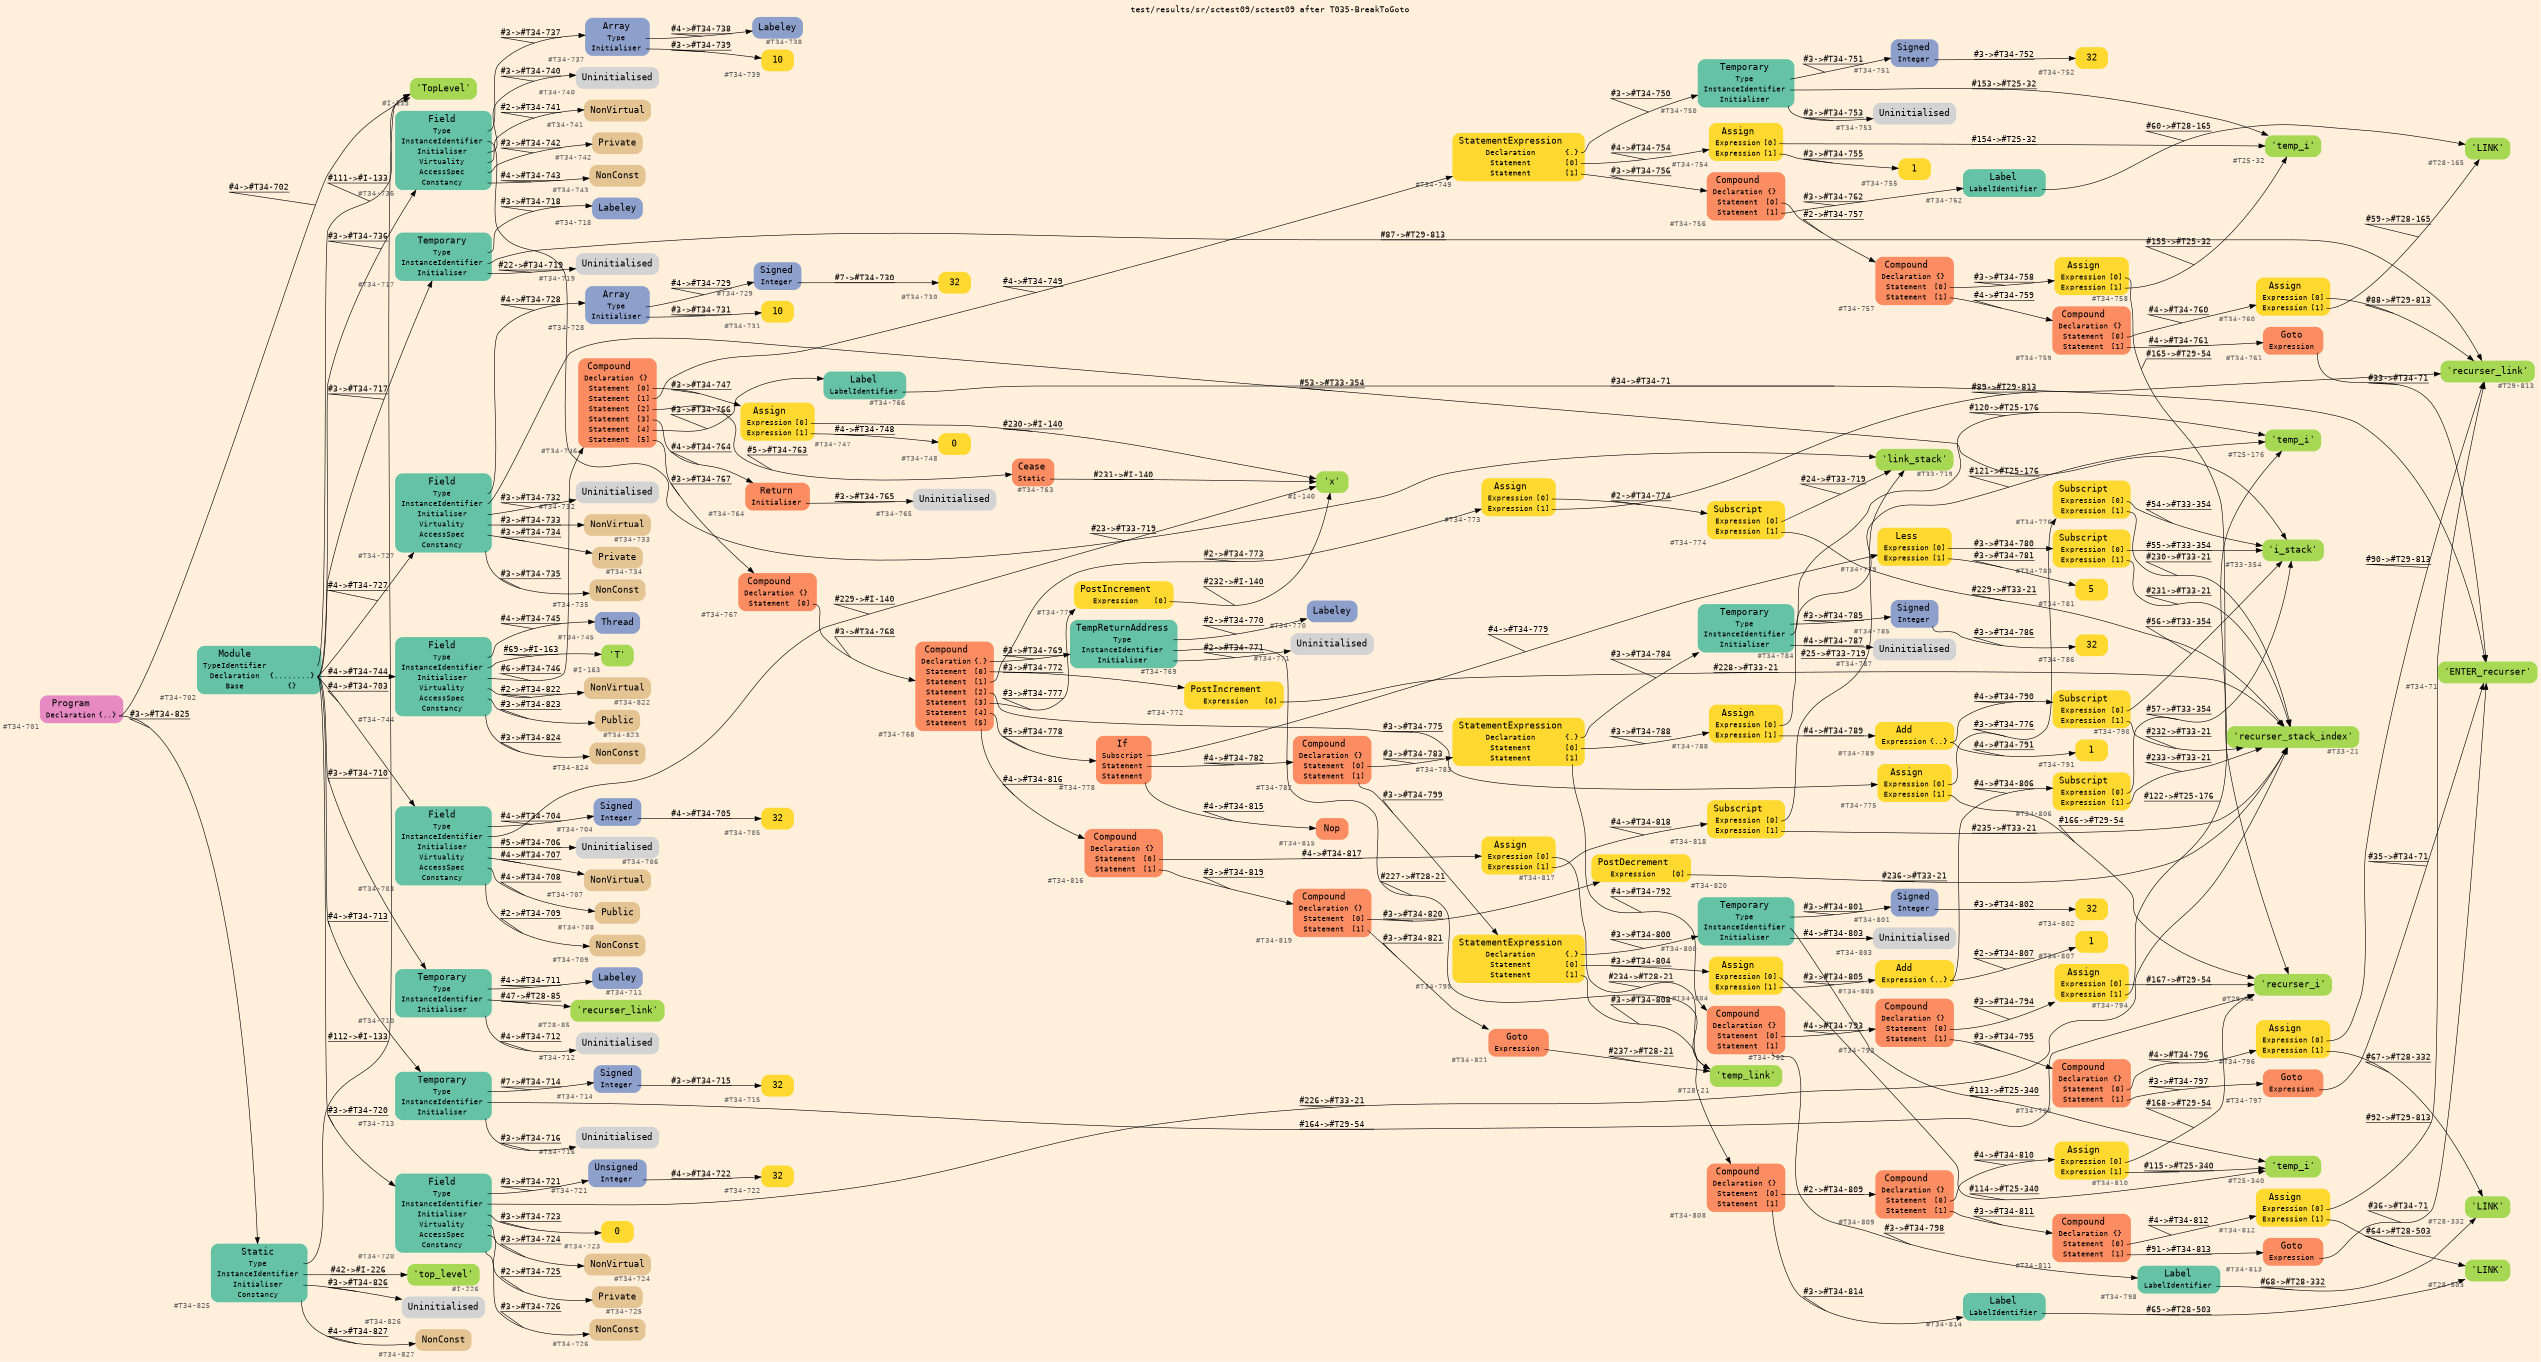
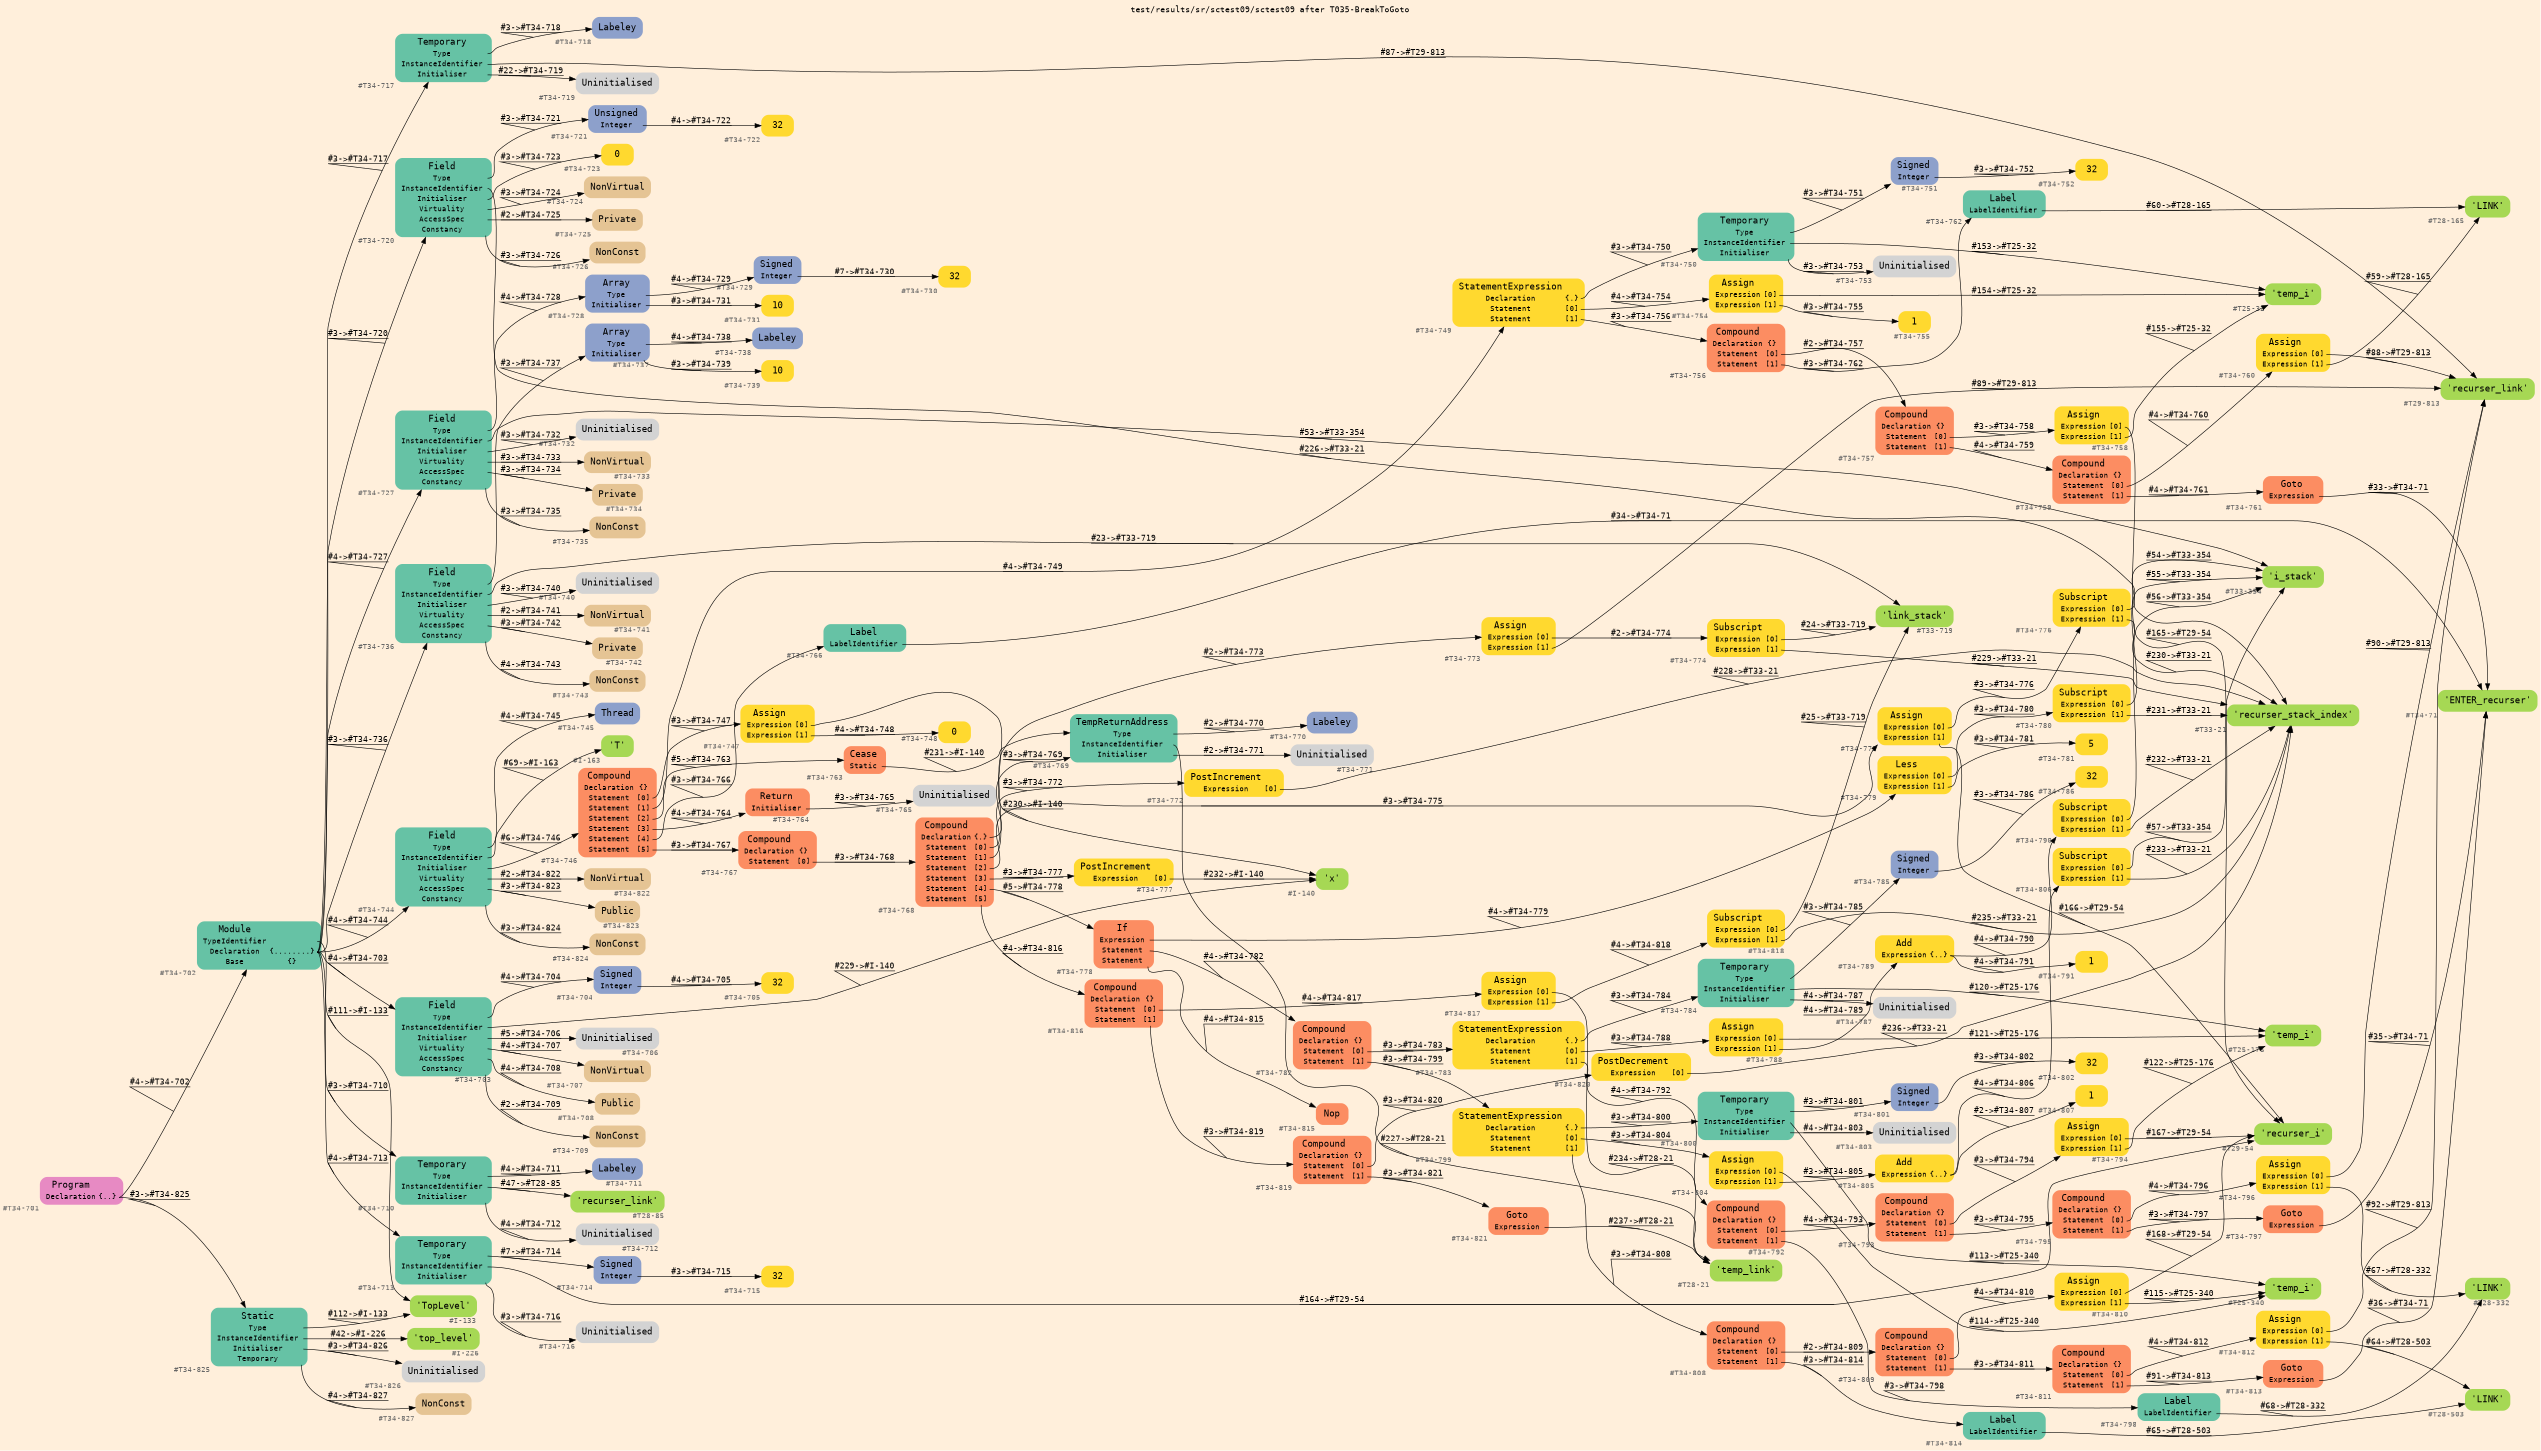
edge "Program" -> "'TopLevel'": now "Program" -> "Module"
edge "Cease" -> "'x'": now "Cease" -> "TempReturnAddress"
node "If": text "Subscript" -> "Expression"
node "Static": text "Constancy" -> "Temporary"
